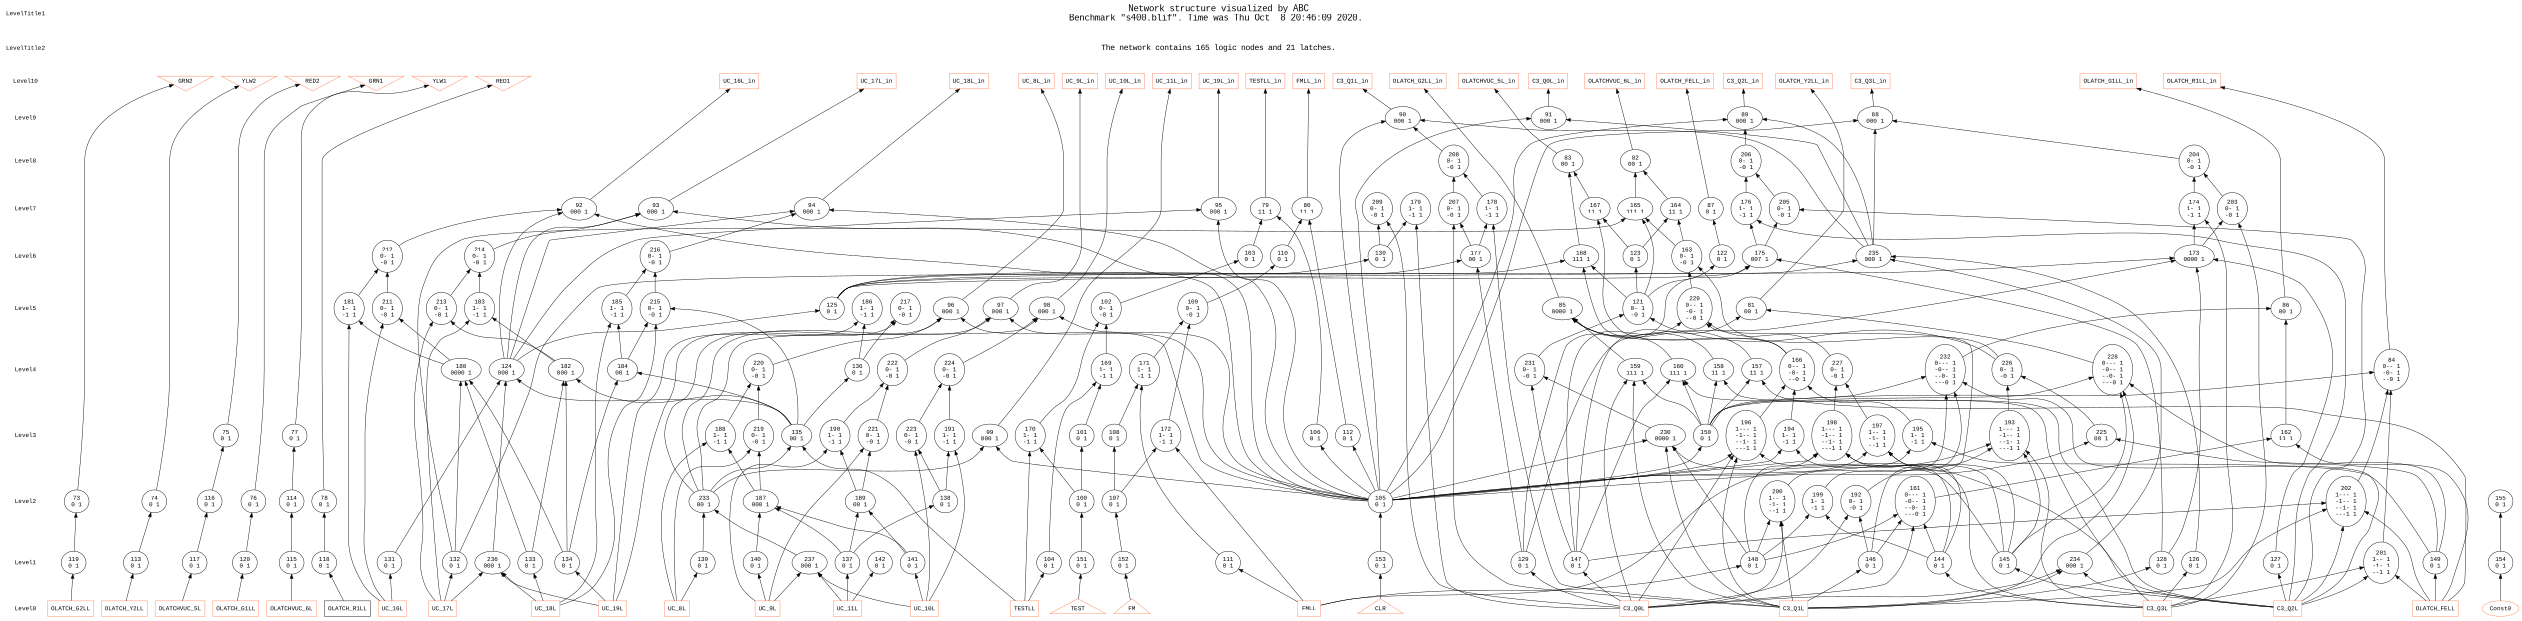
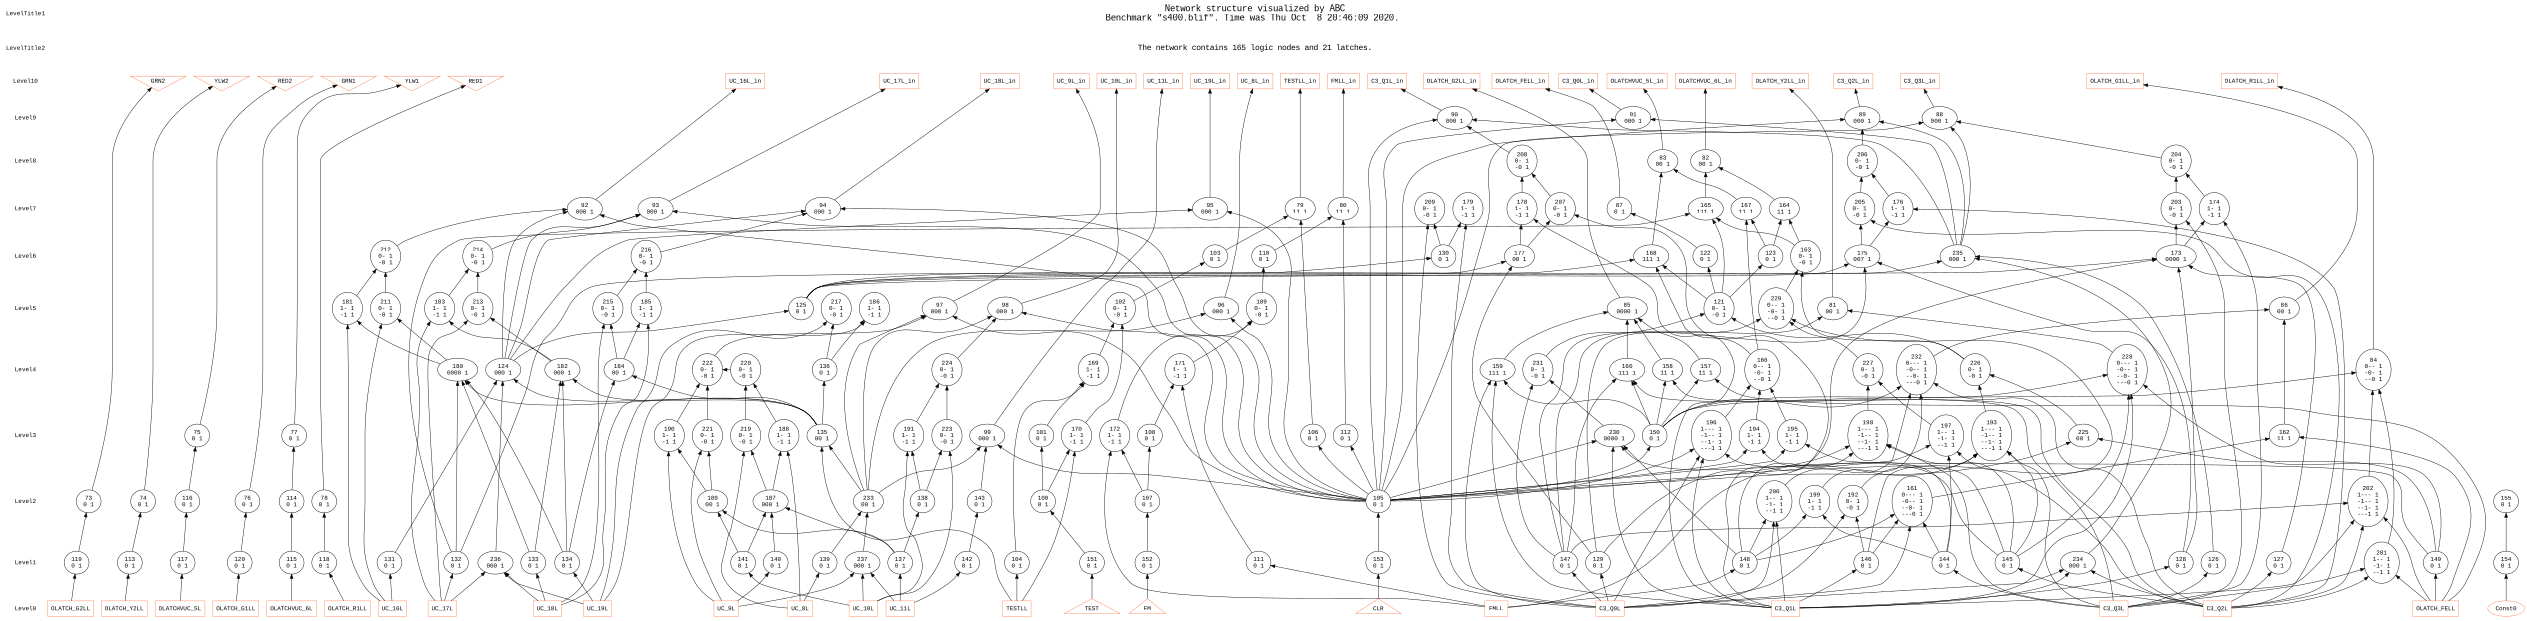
edge "135 00 1" -> "215 0- 1 -0 1": now "135 00 1" -> "180 0000 1"
edge "220 0- 1 -0 1" -> "96 000 1": now "220 0- 1 -0 1" -> "222 0- 1 -0 1"
node "143 0 1": added
node "OLATCH_R1LL": color black -> coral
